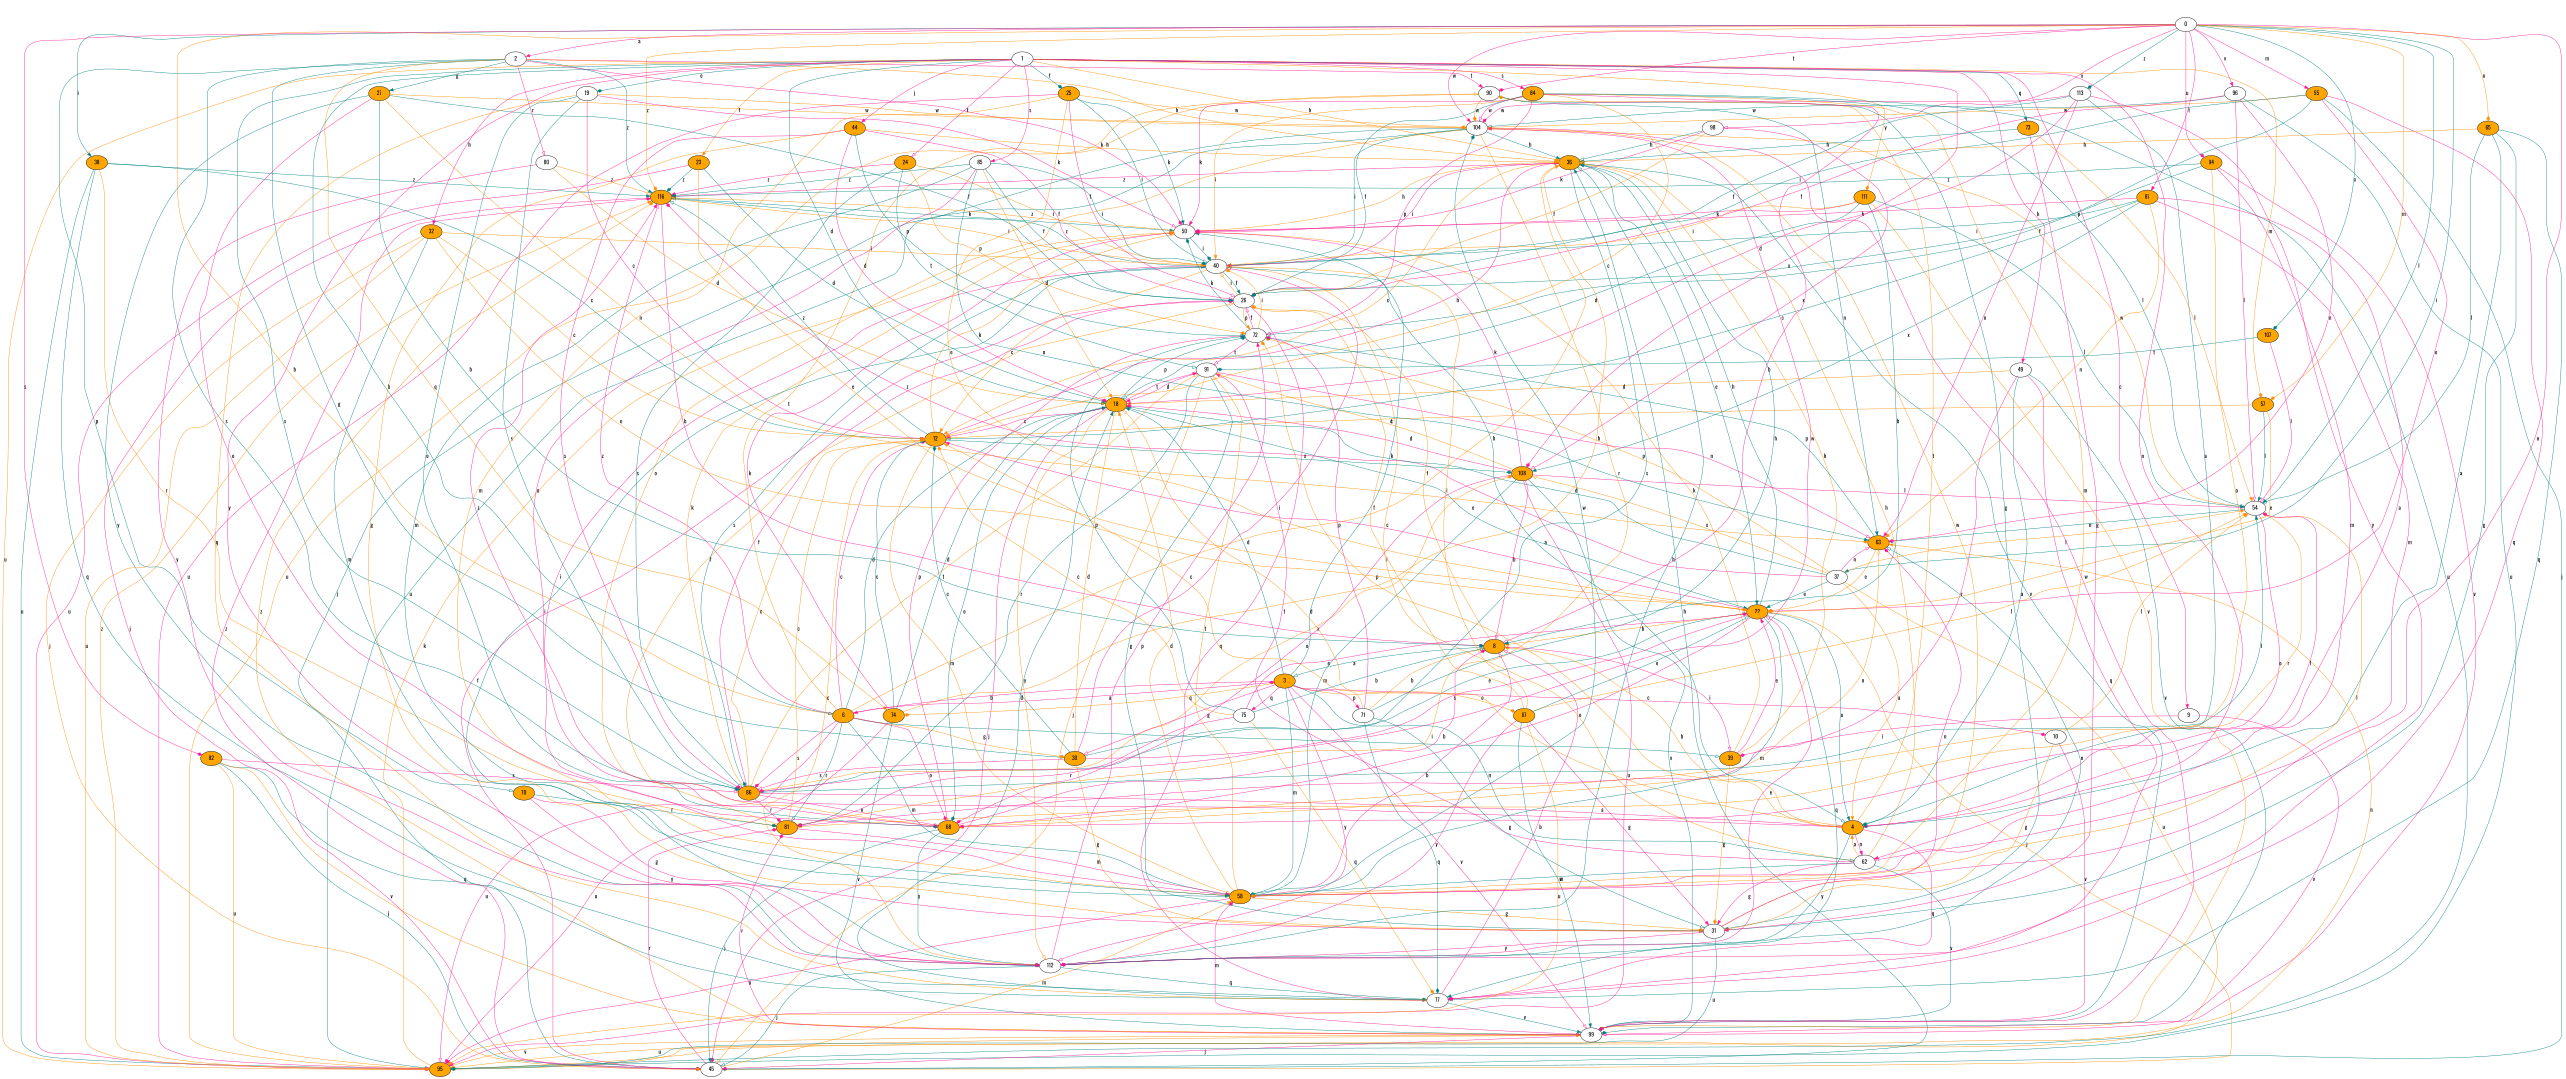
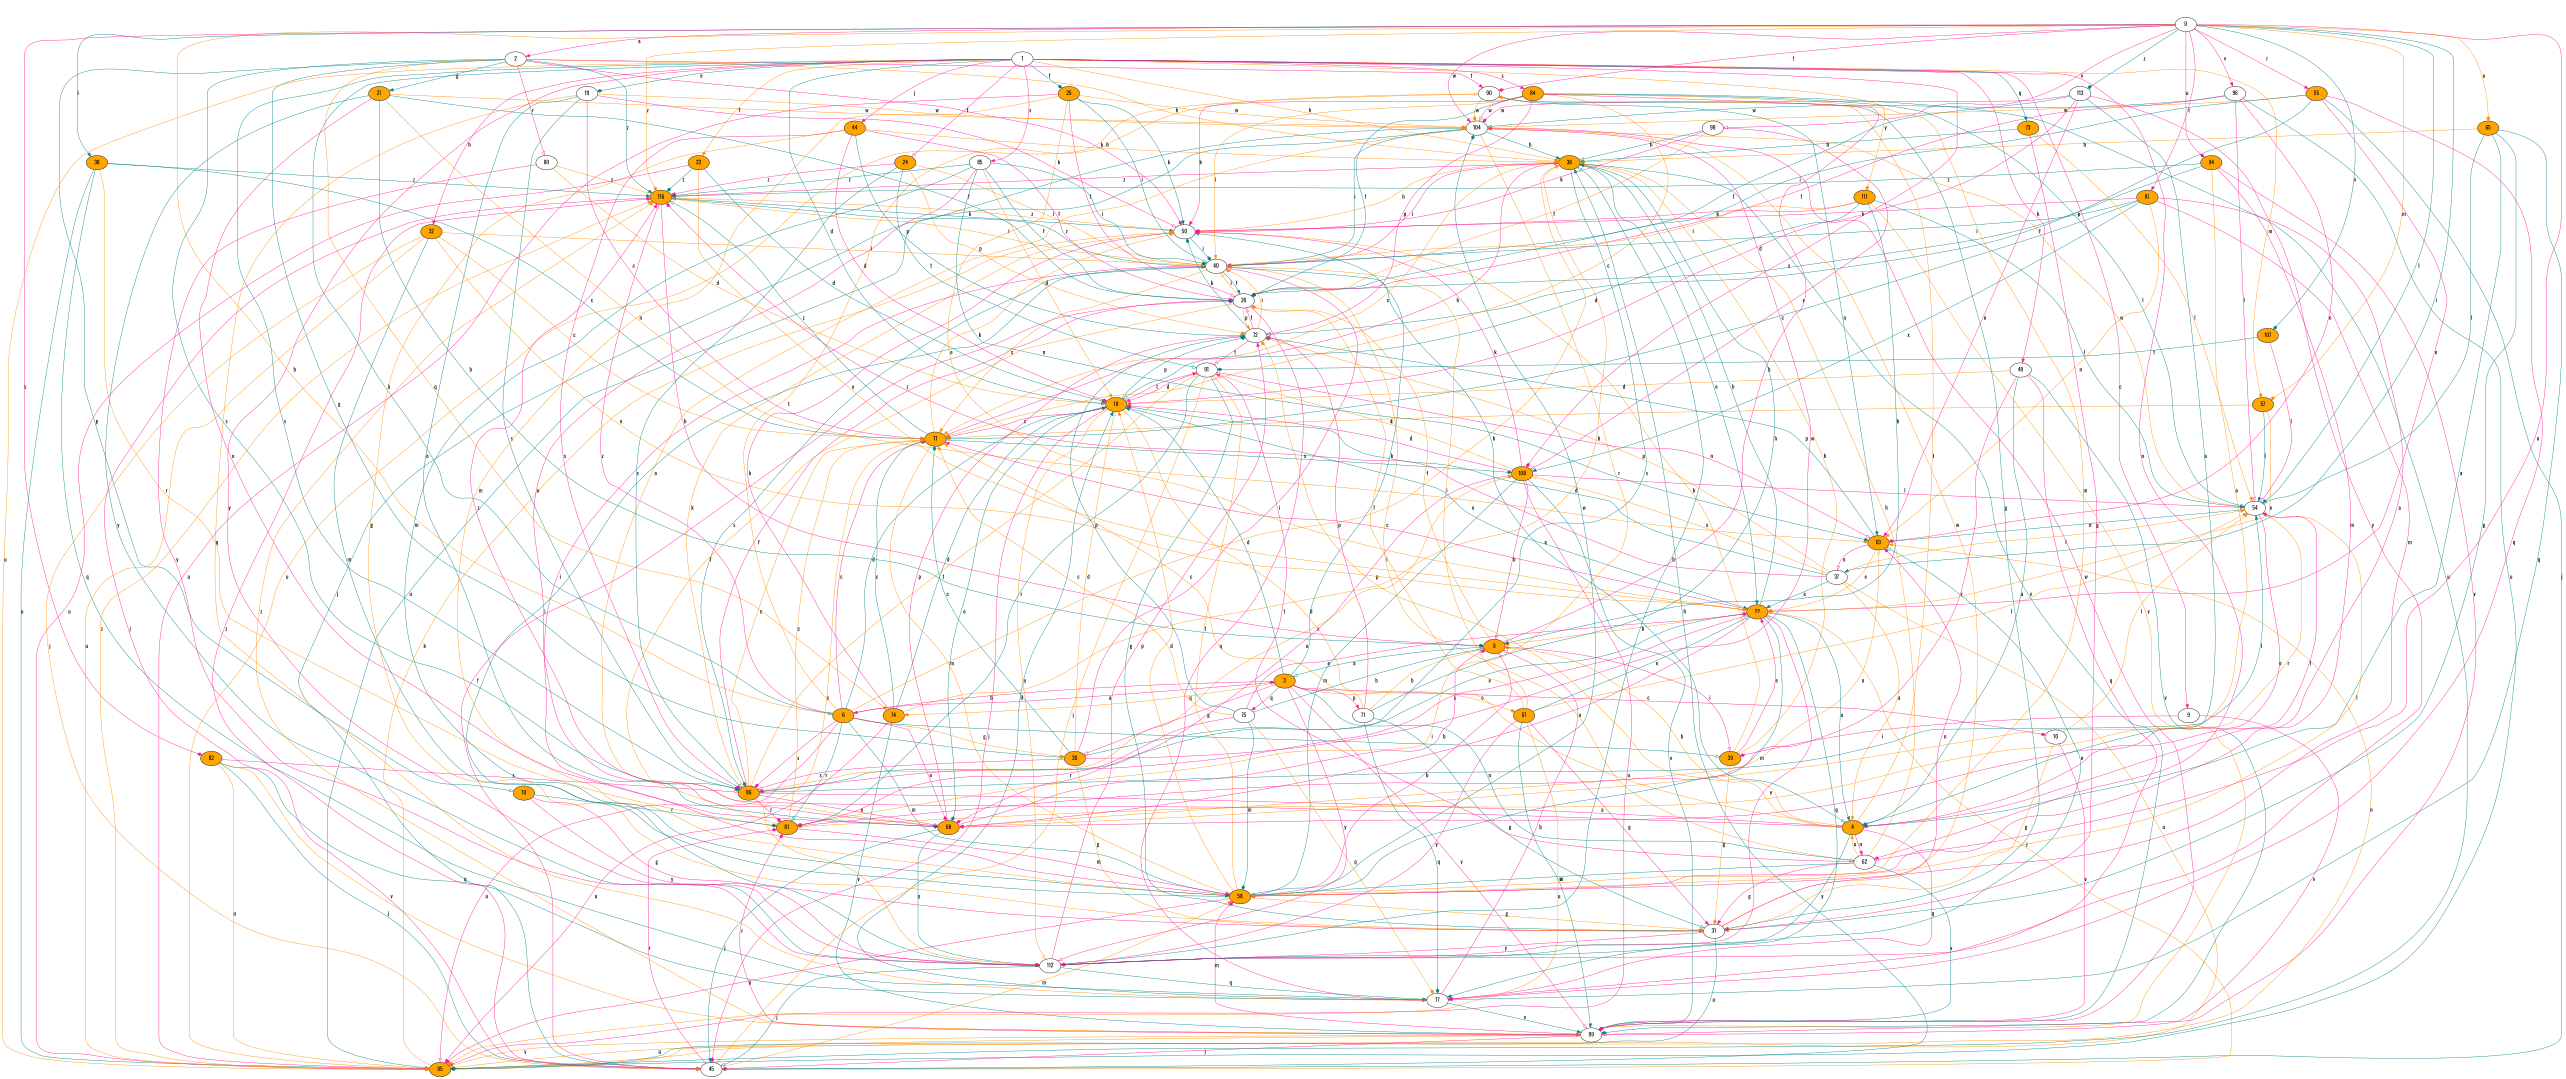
edge "0" -> "55": label "m" -> "r"
node "12": label "12" -> "11"
edge "37" -> "63": reversed
edge "3" -> "58": now "75" -> "58"
